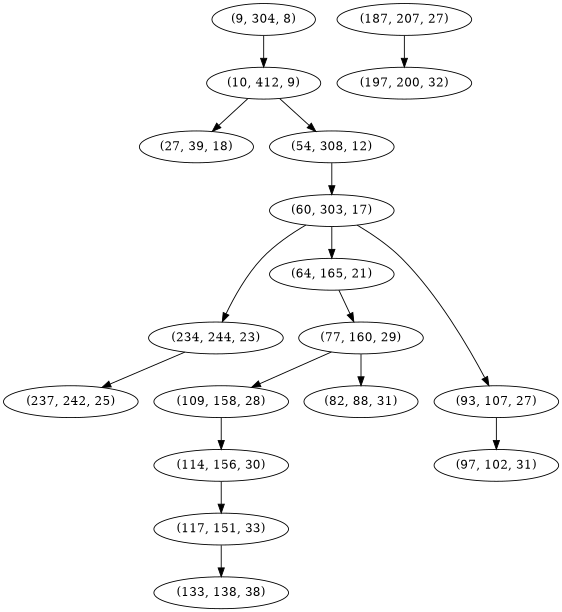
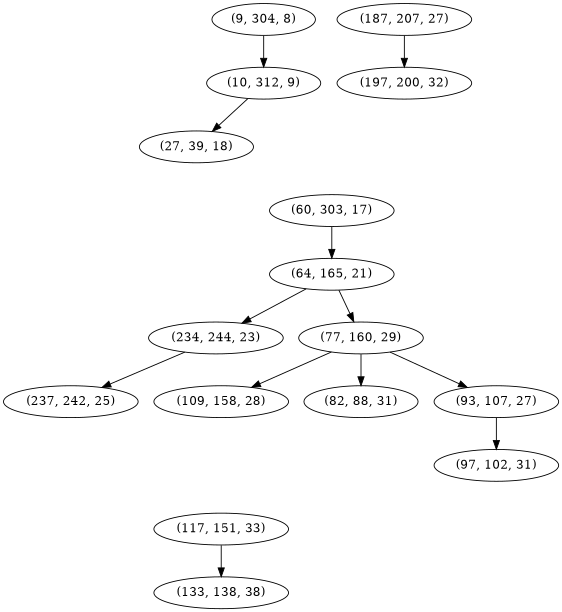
node "(10, 412, 9)": label "(10, 412, 9)" -> "(10, 312, 9)"
node "(54, 308, 12)": removed
edge "(60, 303, 17)" -> "(234, 244, 23)": now "(64, 165, 21)" -> "(234, 244, 23)"
edge "(60, 303, 17)" -> "(93, 107, 27)": now "(77, 160, 29)" -> "(93, 107, 27)"
node "(114, 156, 30)": removed
